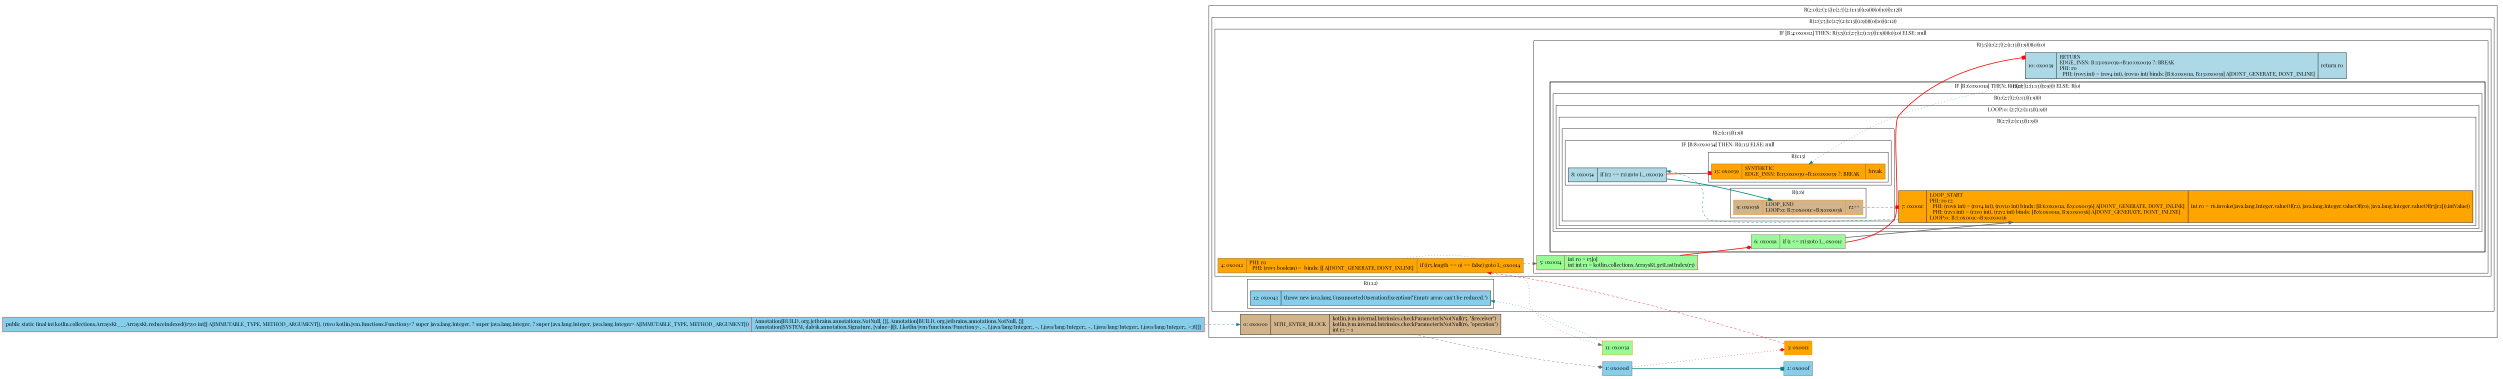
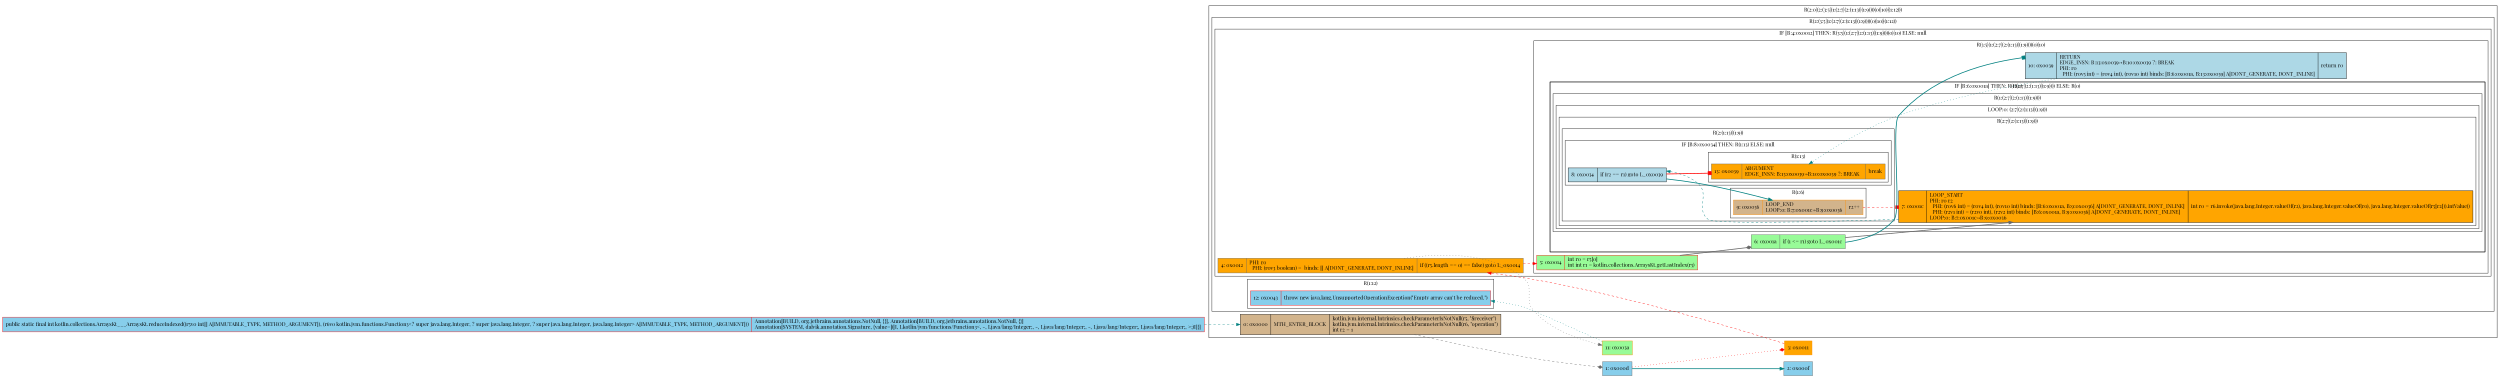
edge "6: 0x001a" -> "10: 0x0039": color red -> teal
node "13: 0x0039": text "SYNTHETIC" -> "ARGUMENT"
edge "5: 0x0014" -> "6: 0x001a": color red -> gray40
edge "4: 0x0012" -> "5: 0x0014": color gray40 -> red
node "12: 0x0043": color black -> red
edge "1: 0x000d" -> "2: 0x000f": arrowhead box -> normal
